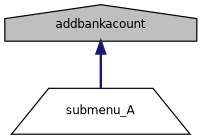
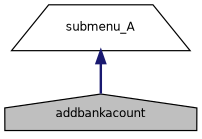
edge "submenu_A" -> "addbankacount": reversed
